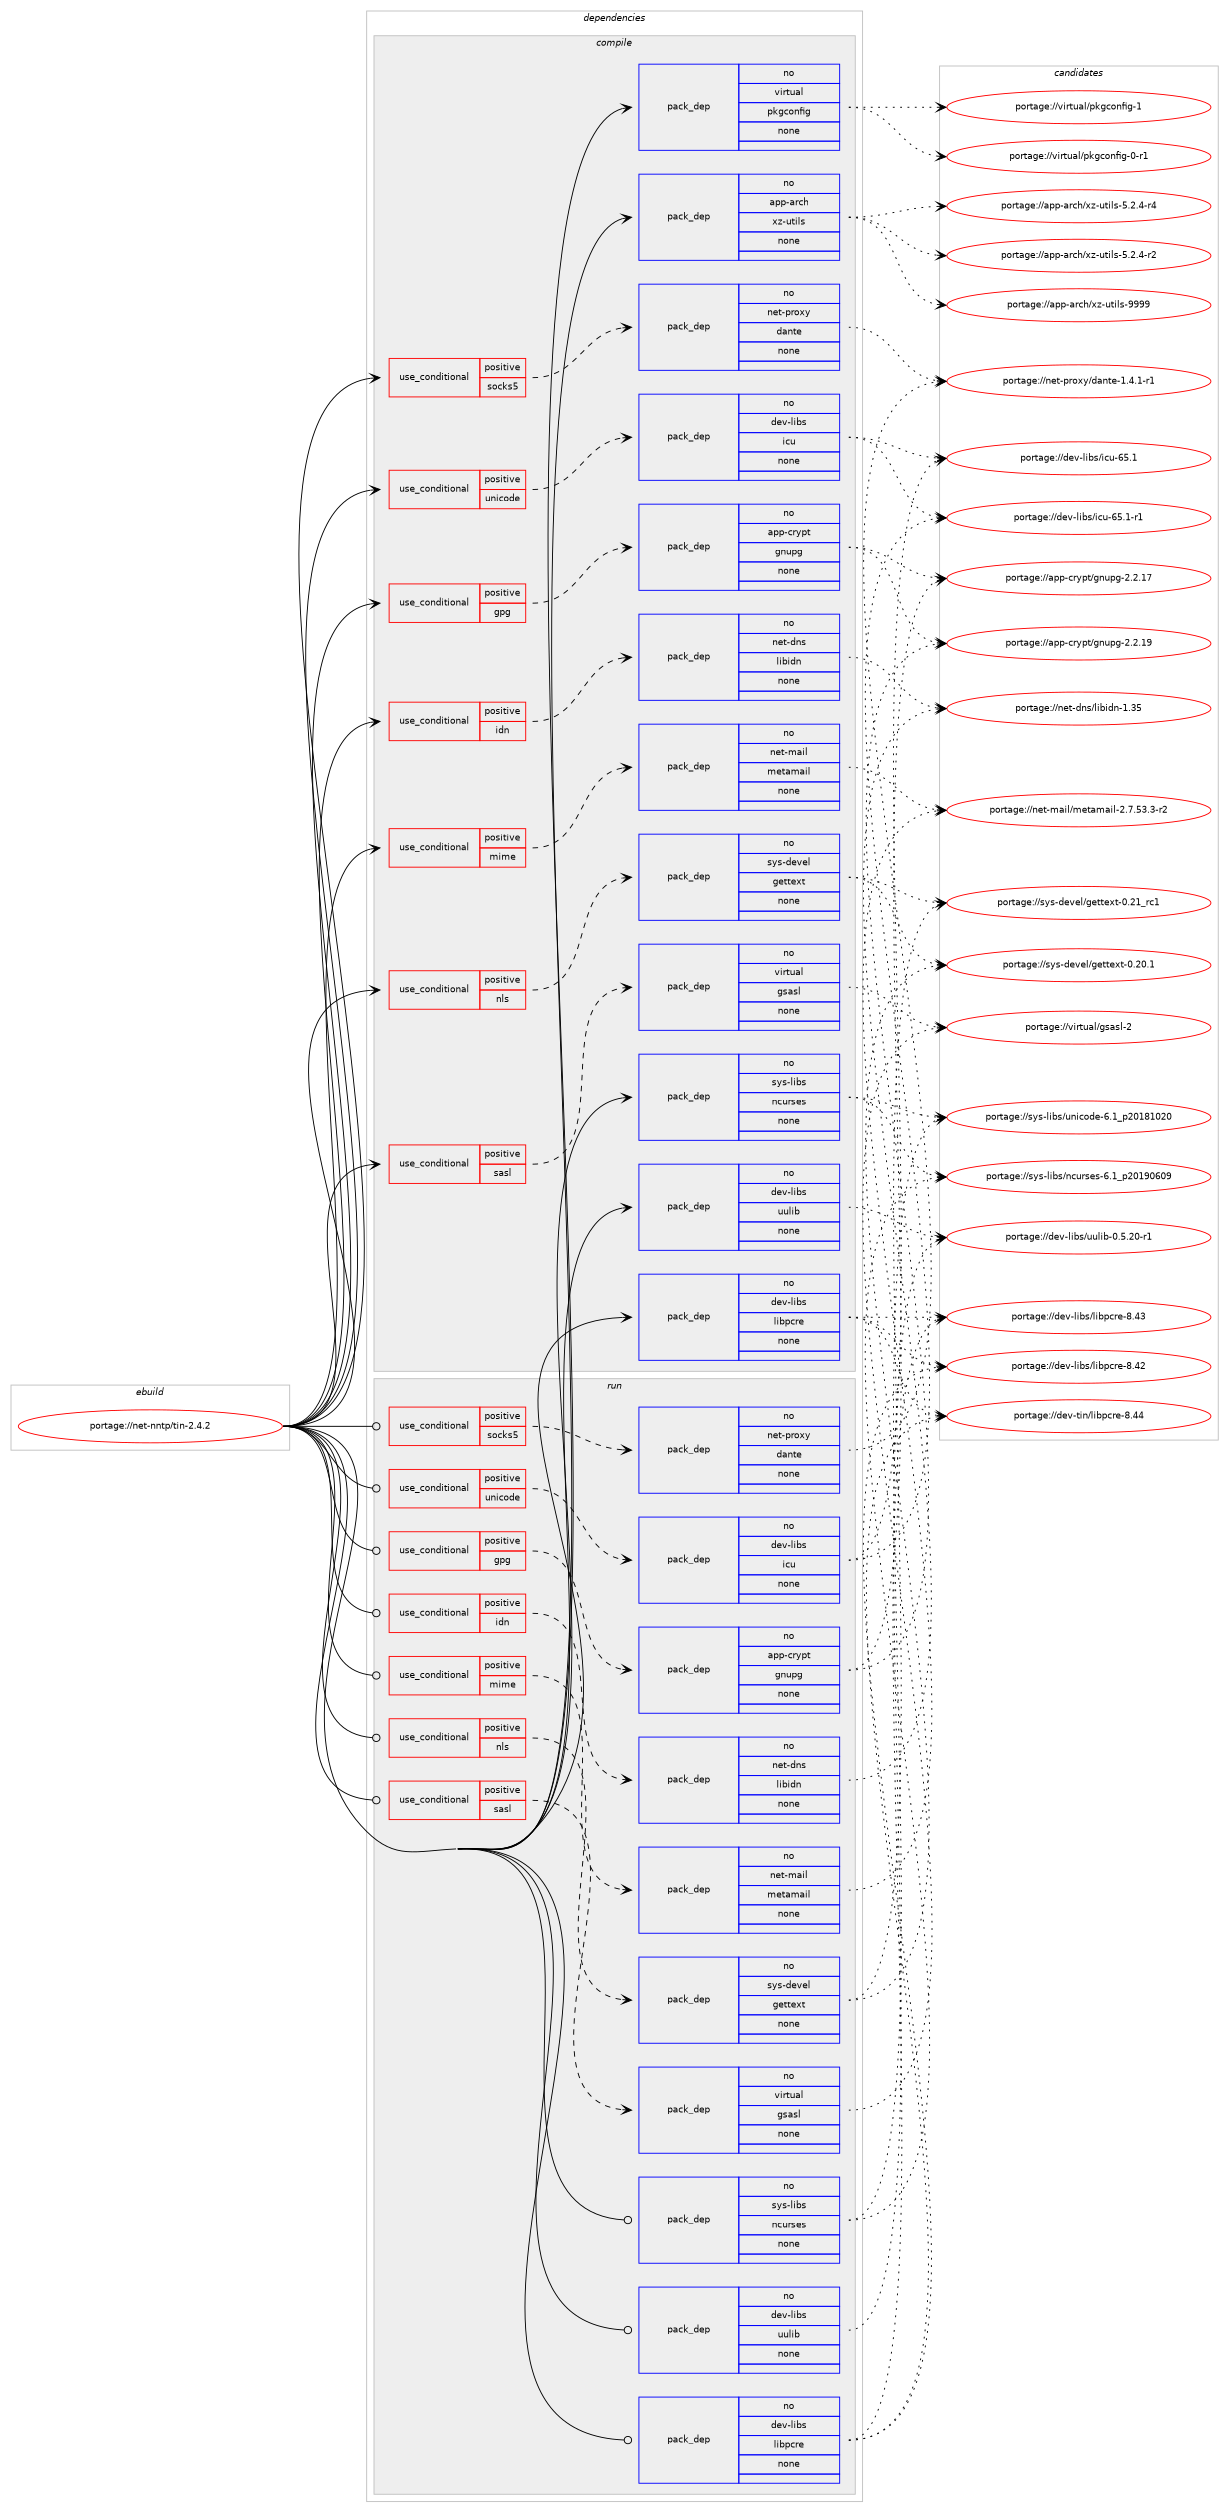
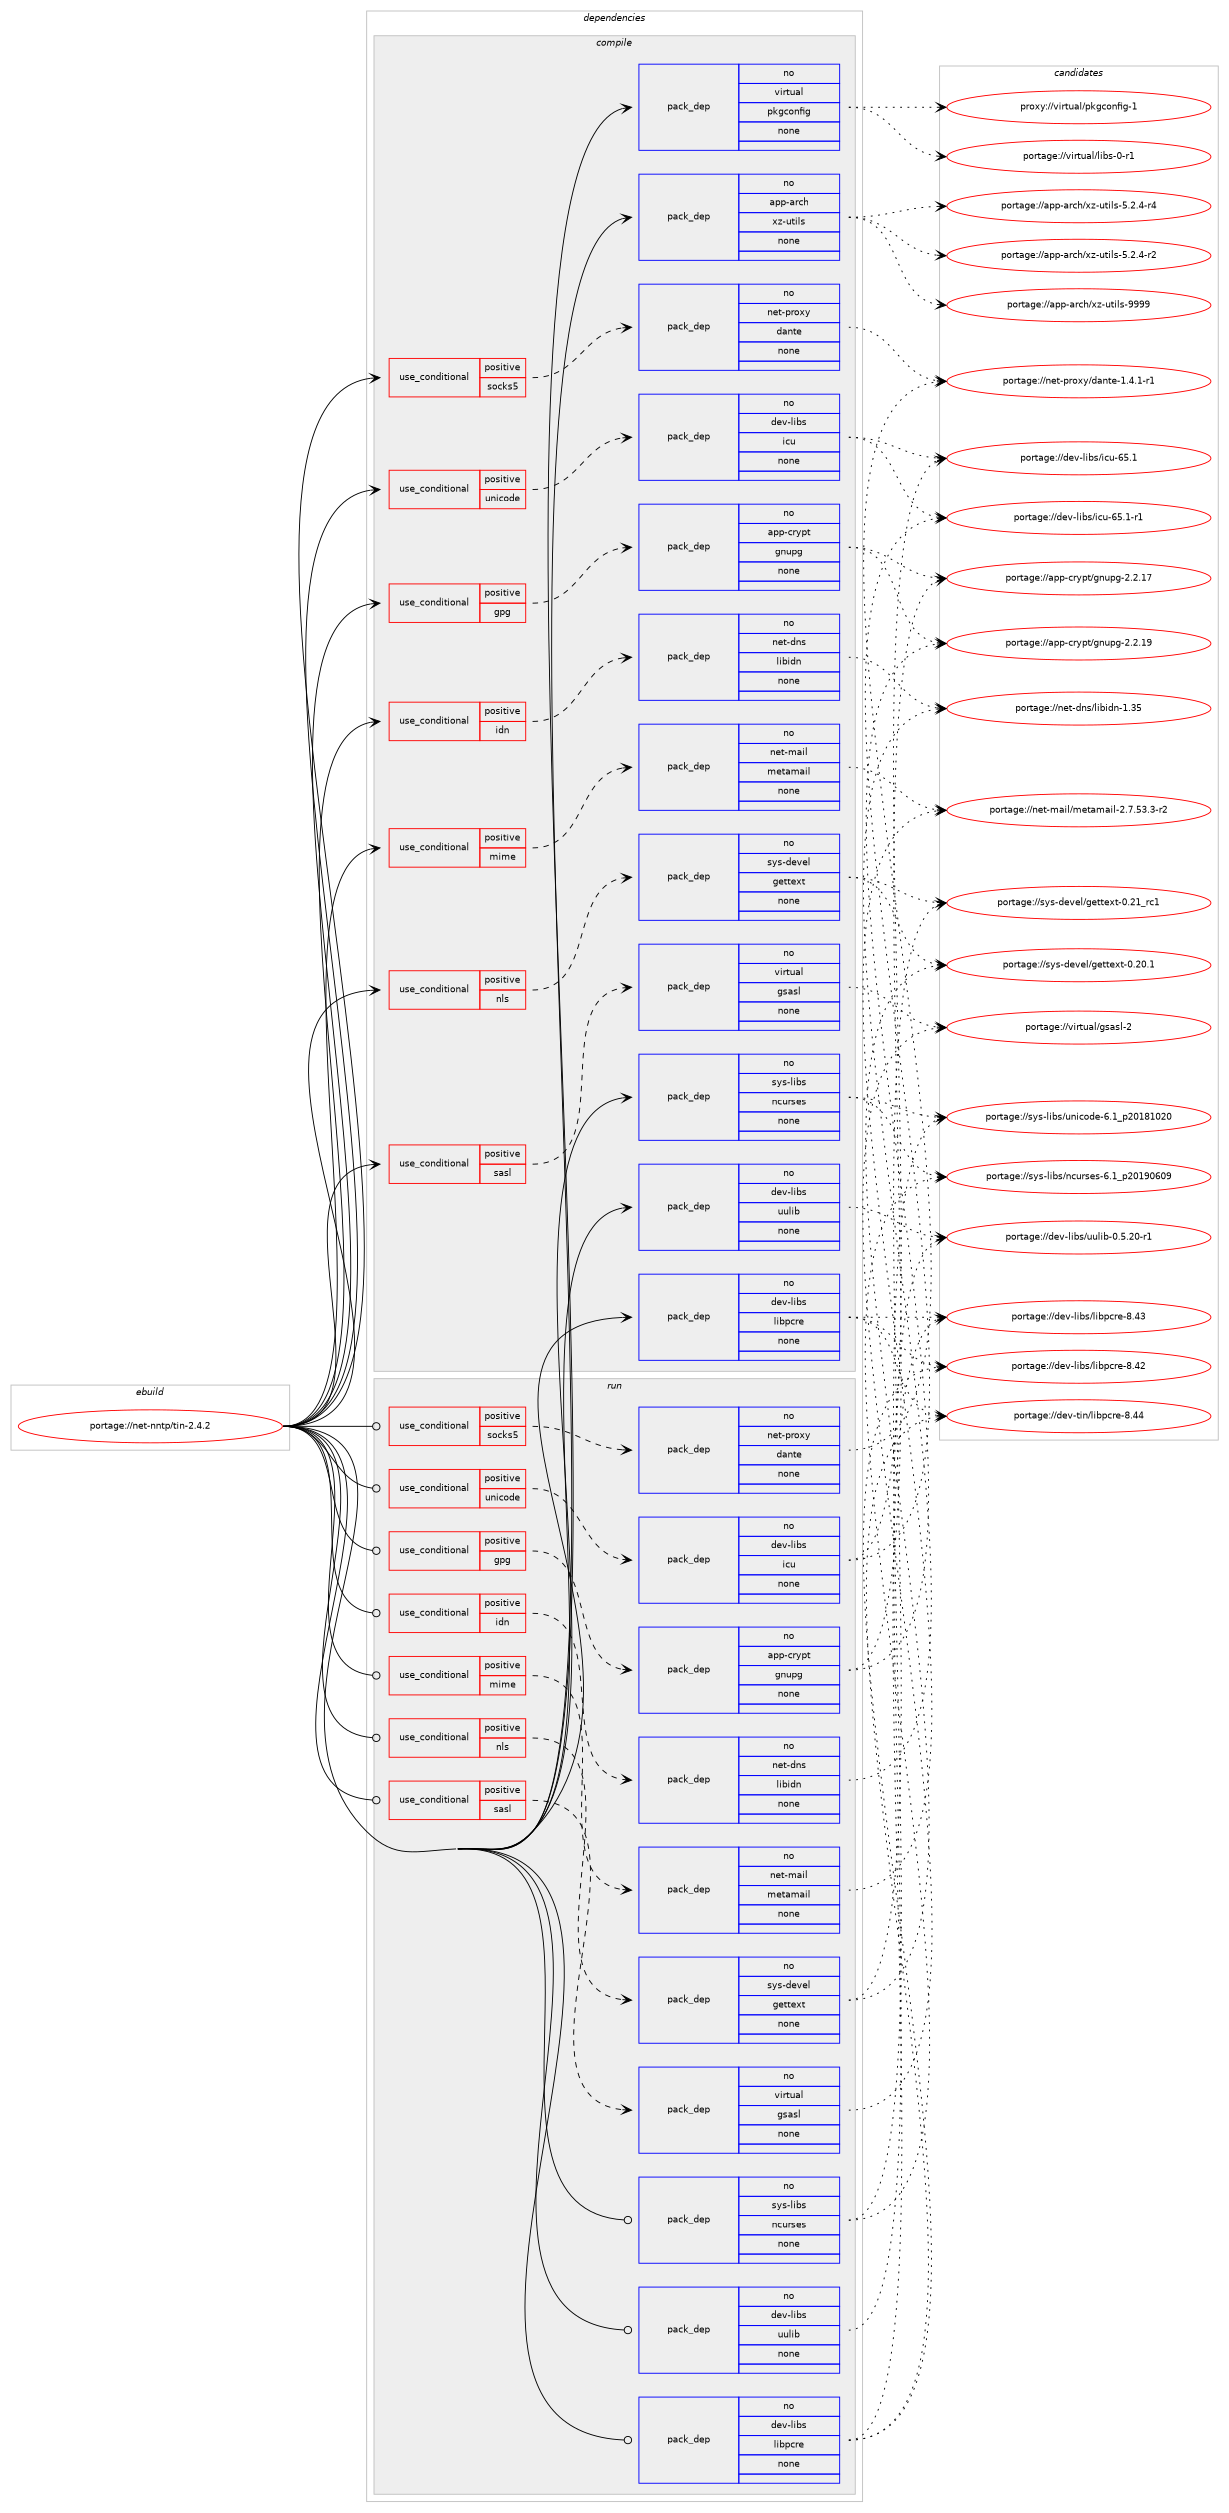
node "portage://virtual/pkgconfig-1": label "portage://virtual/pkgconfig-1" -> "proxy://virtual/pkgconfig-1"
node "portage://virtual/pkgconfig-0-r1": label "portage://virtual/pkgconfig-0-r1" -> "portage://virtual/libs-0-r1"
